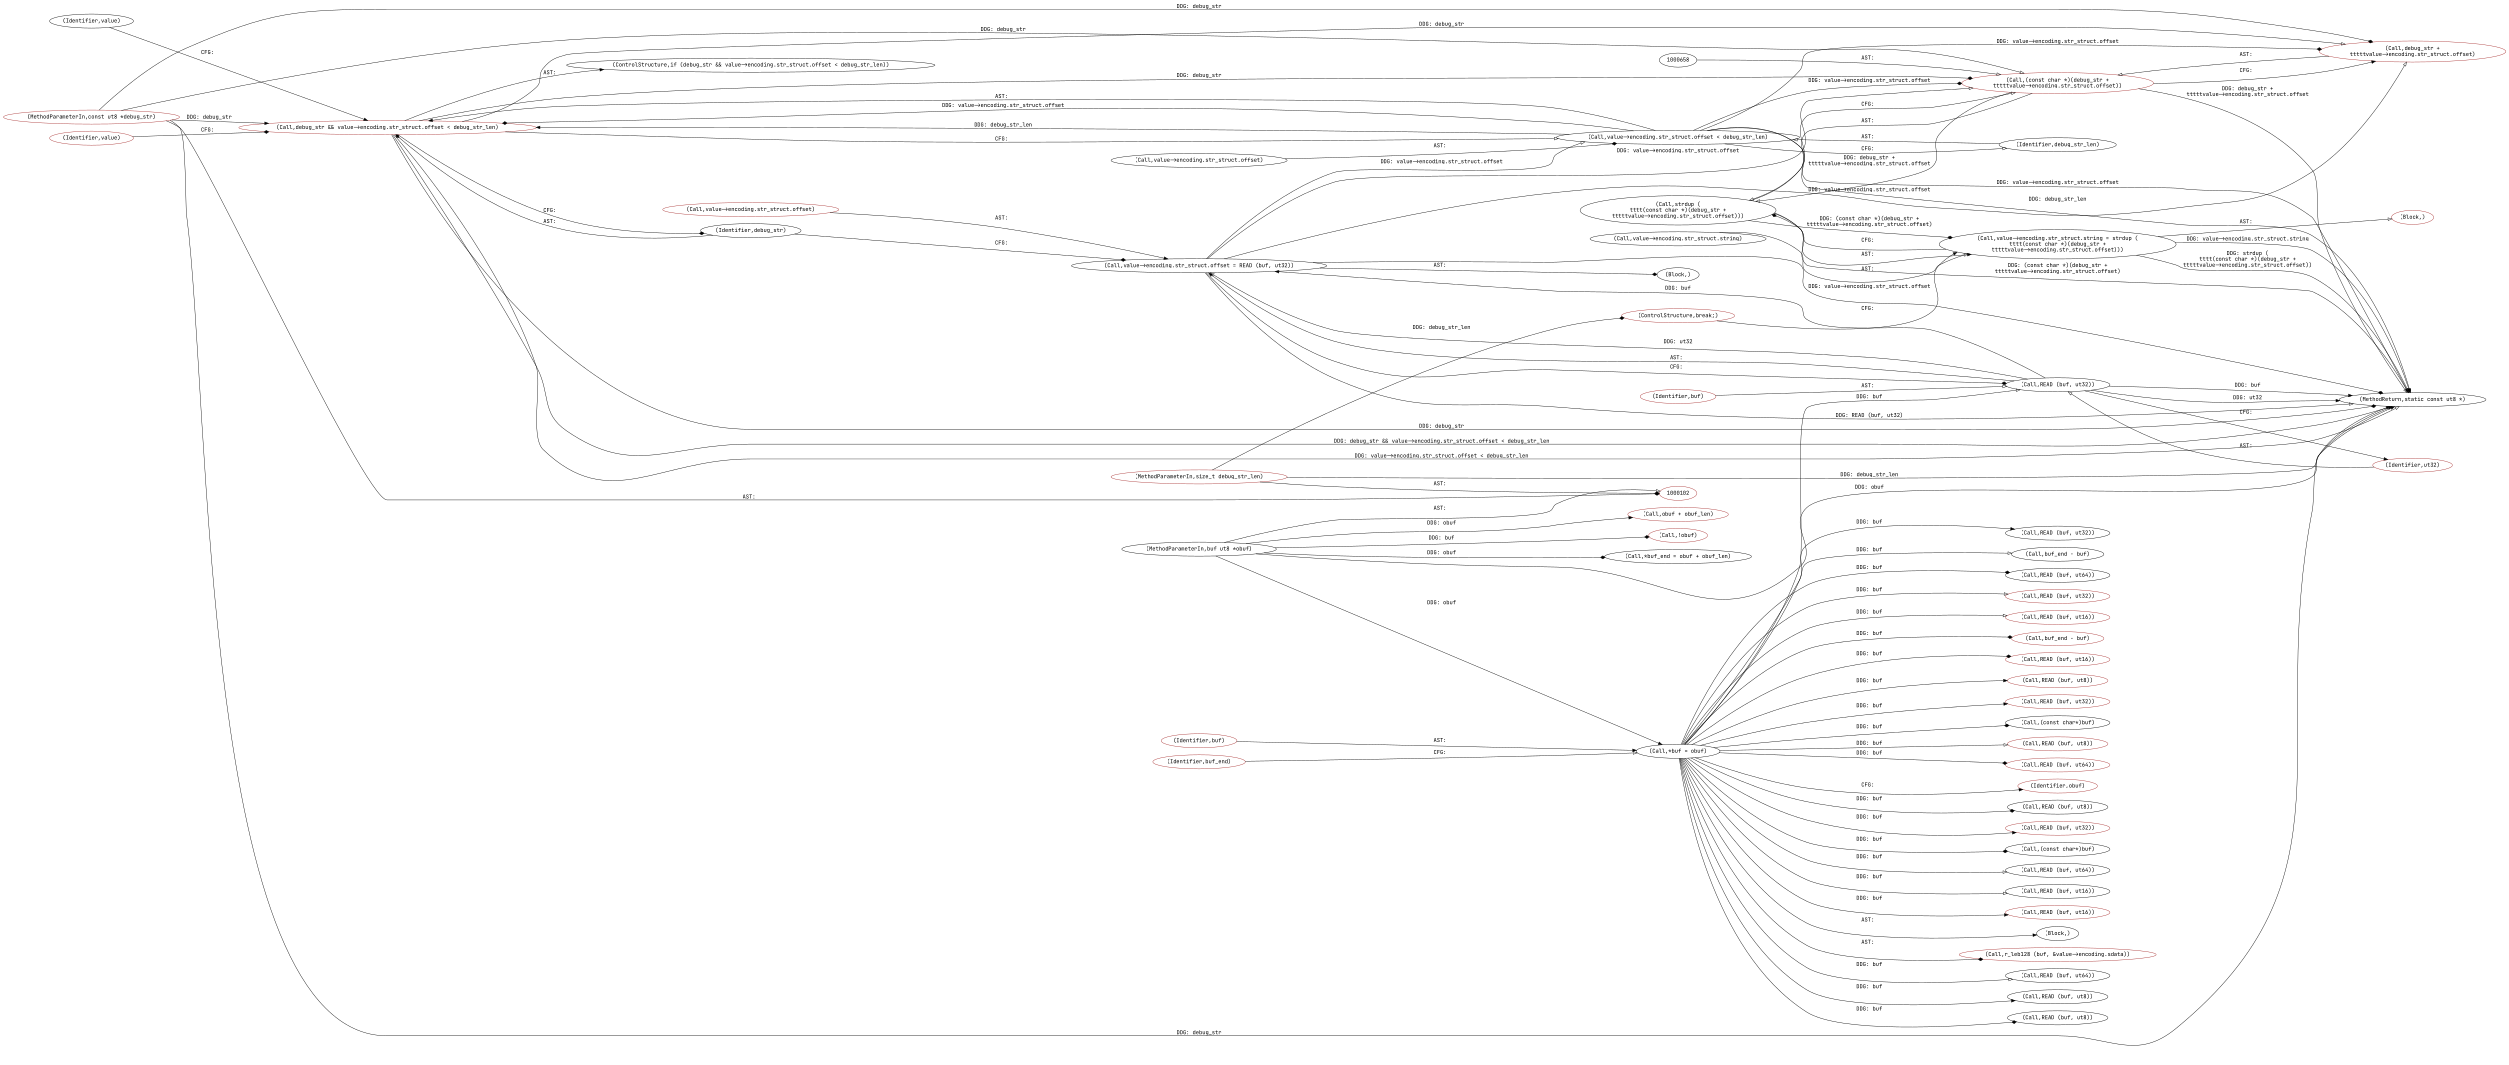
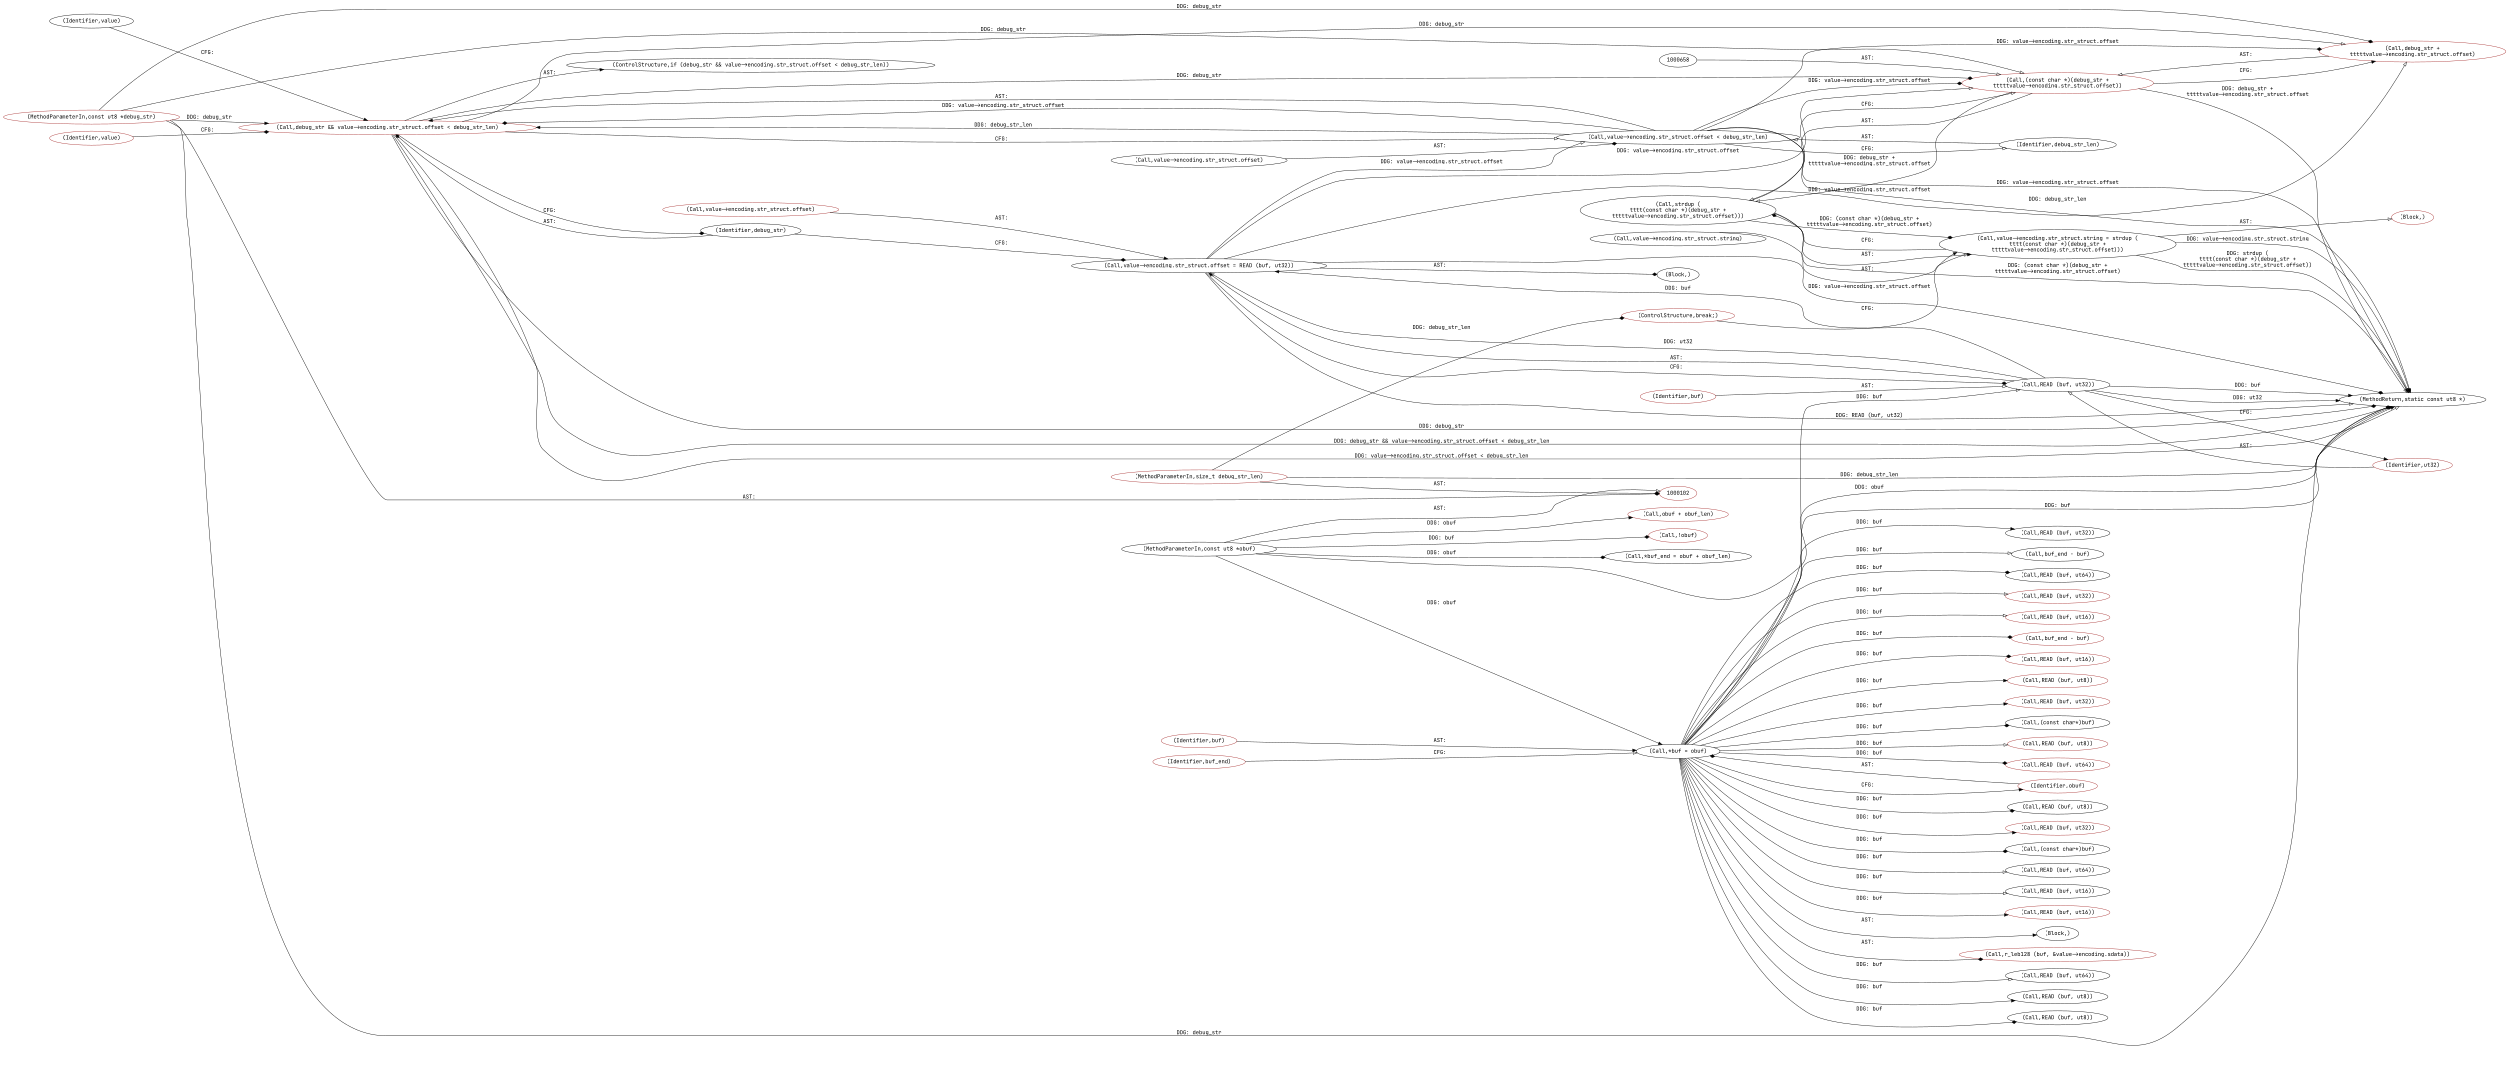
edge "(Call,*buf = obuf)" -> "(MethodReturn,static const ut8 *)": added, label "DDG: buf"
node "(MethodParameterIn,buf ut8 *obuf)": label "(MethodParameterIn,buf ut8 *obuf)" -> "(MethodParameterIn,const ut8 *obuf)"
edge "(Identifier,obuf)" -> "(Call,*buf = obuf)": added, label "AST:"
